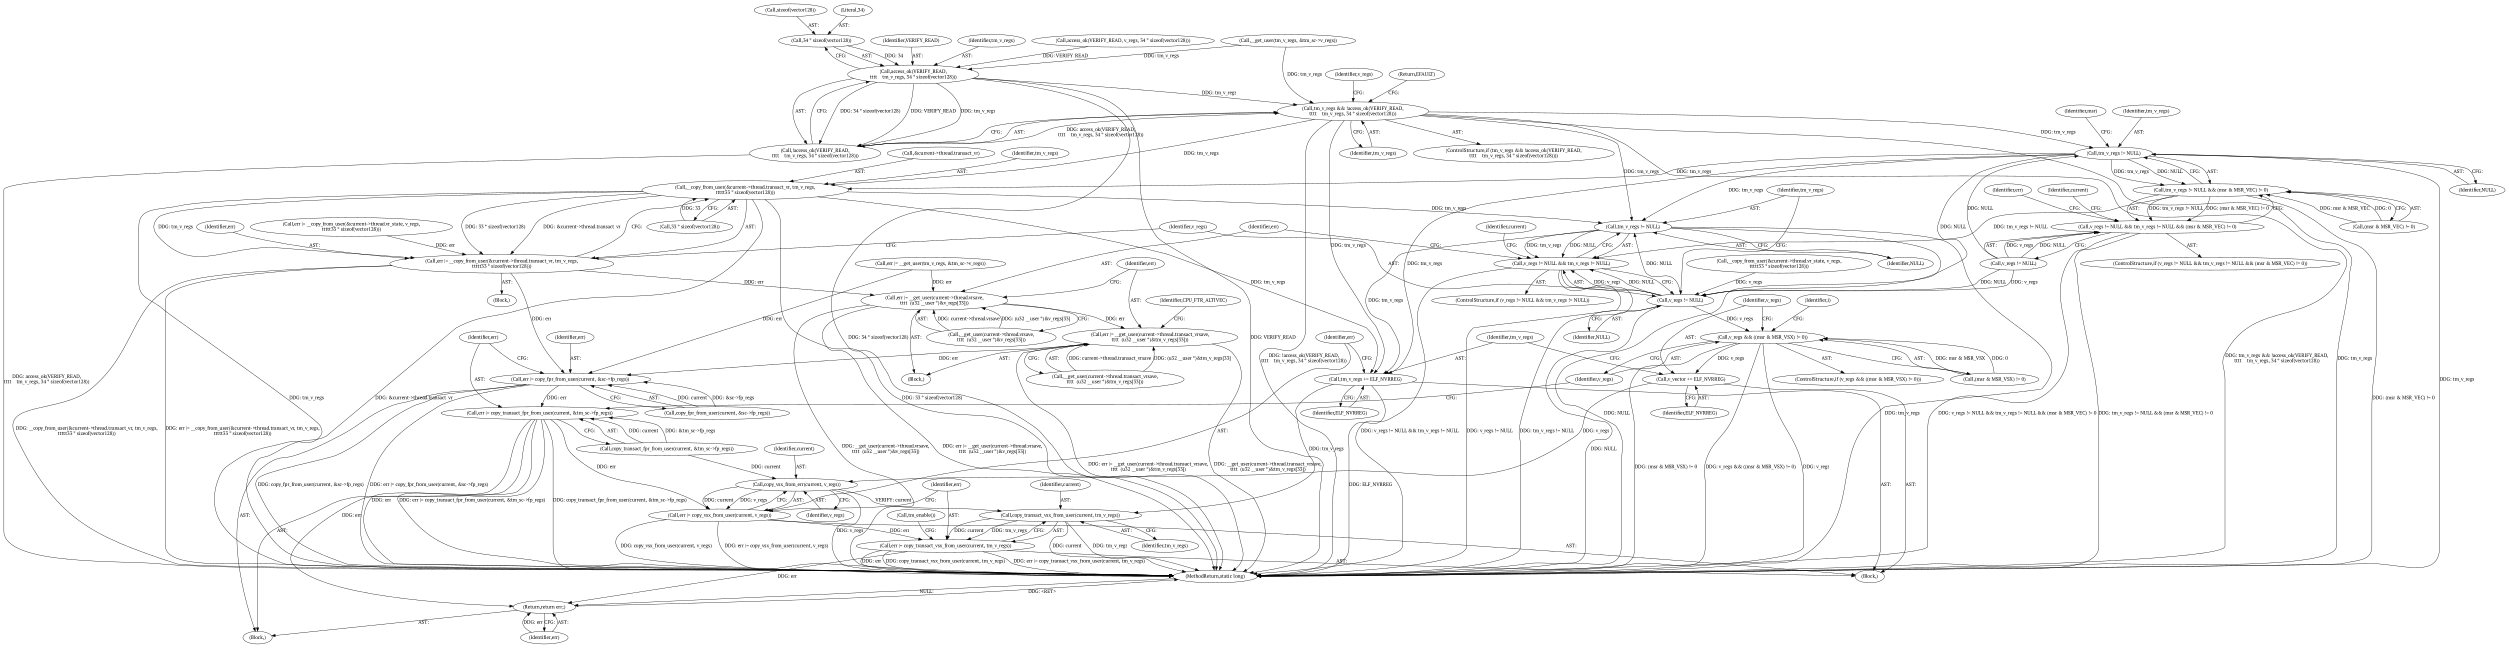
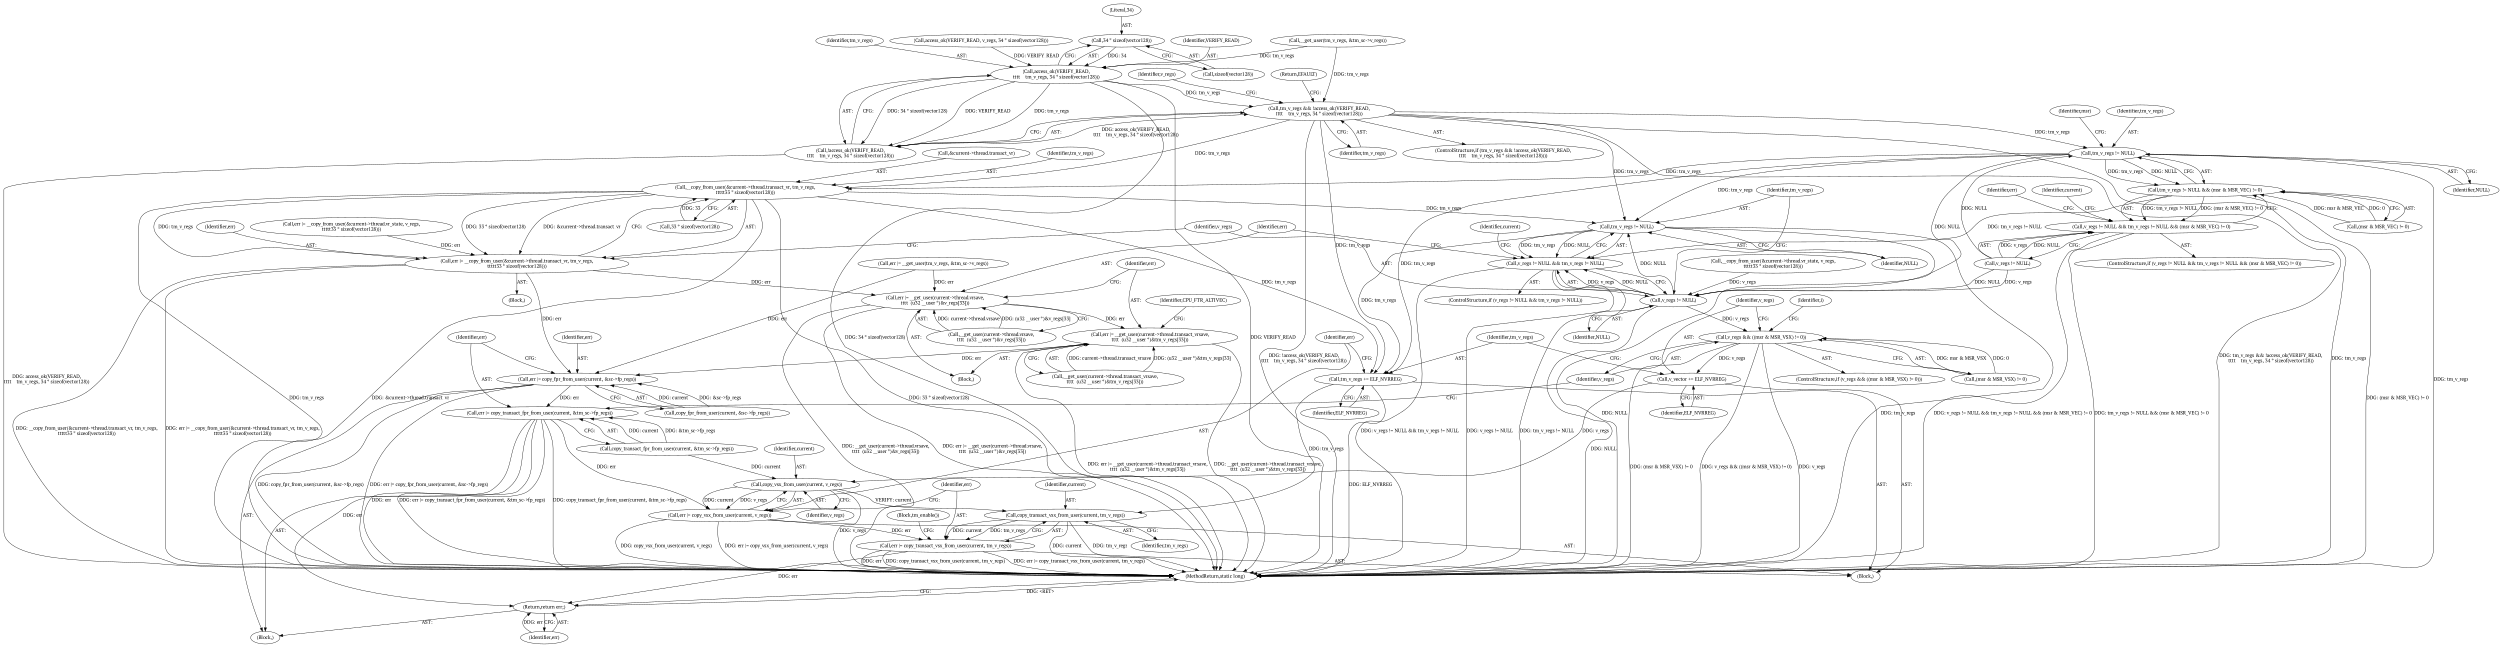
edge "(Call,34 * sizeof(vector128))" -> "(Call,sizeof(vector128))": added, label "CFG:"
node "(Call,copy_vsx_from_err(current, v_regs))": label "(Call,copy_vsx_from_err(current, v_regs))" -> "(Call,copy_vsx_from_user(current, v_regs))"
node "(Call,tm_enable())": label "(Call,tm_enable())" -> "(Block,tm_enable())"
edge "(MethodReturn,static long)" -> "(Return,return err;)": label "NULL: " -> "CFG: "
